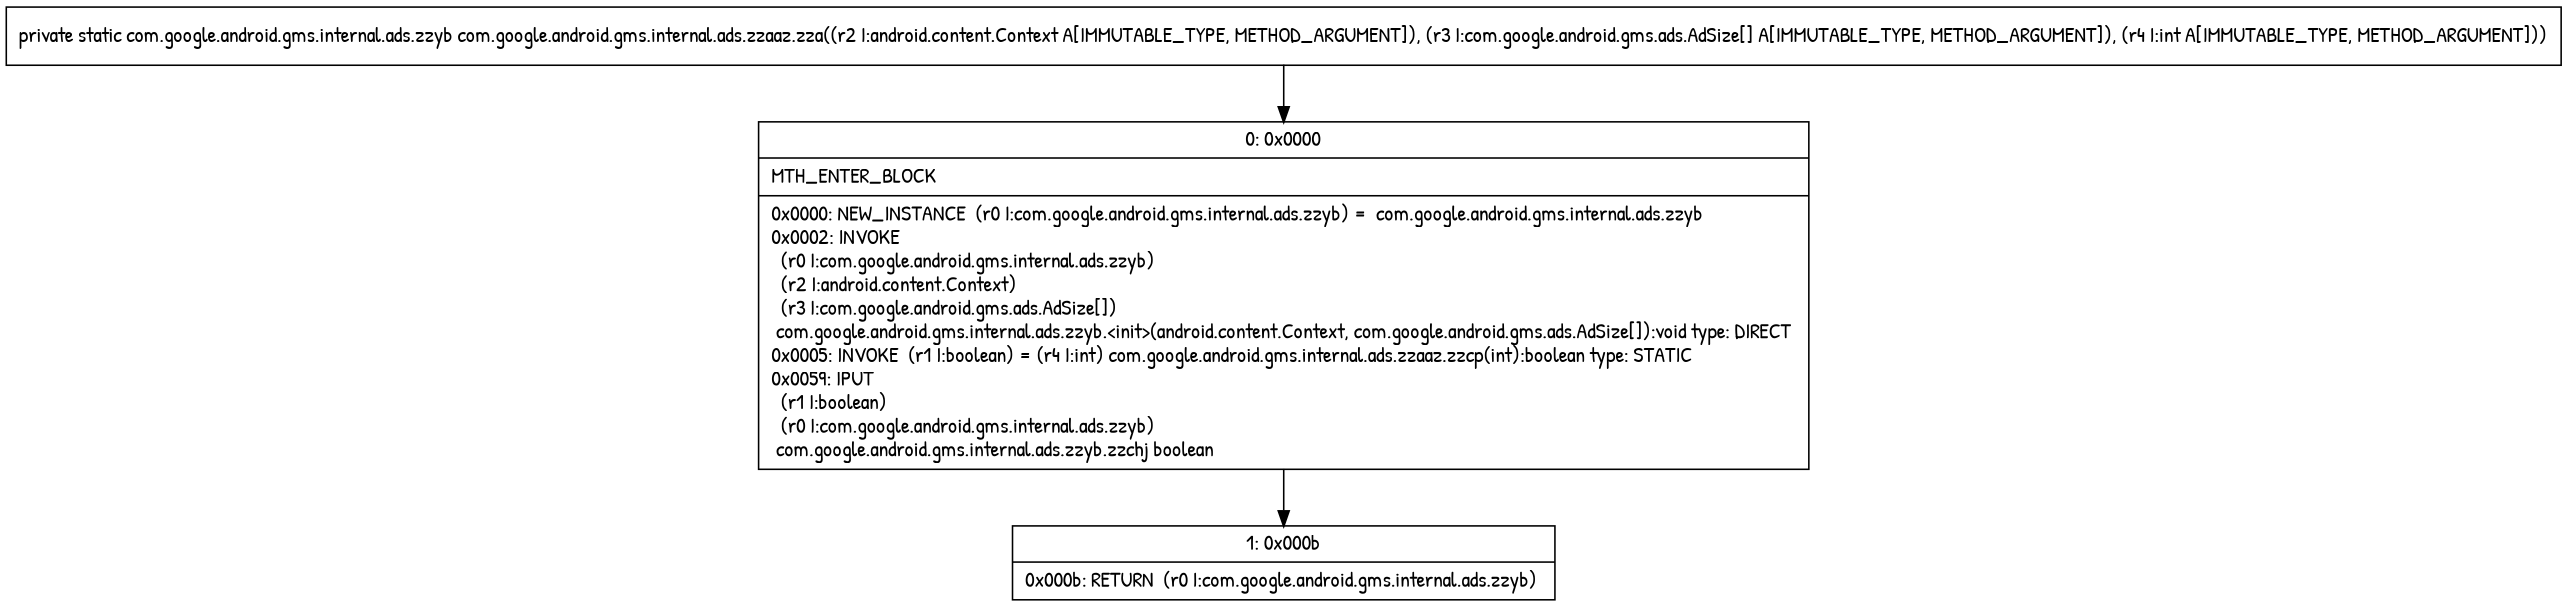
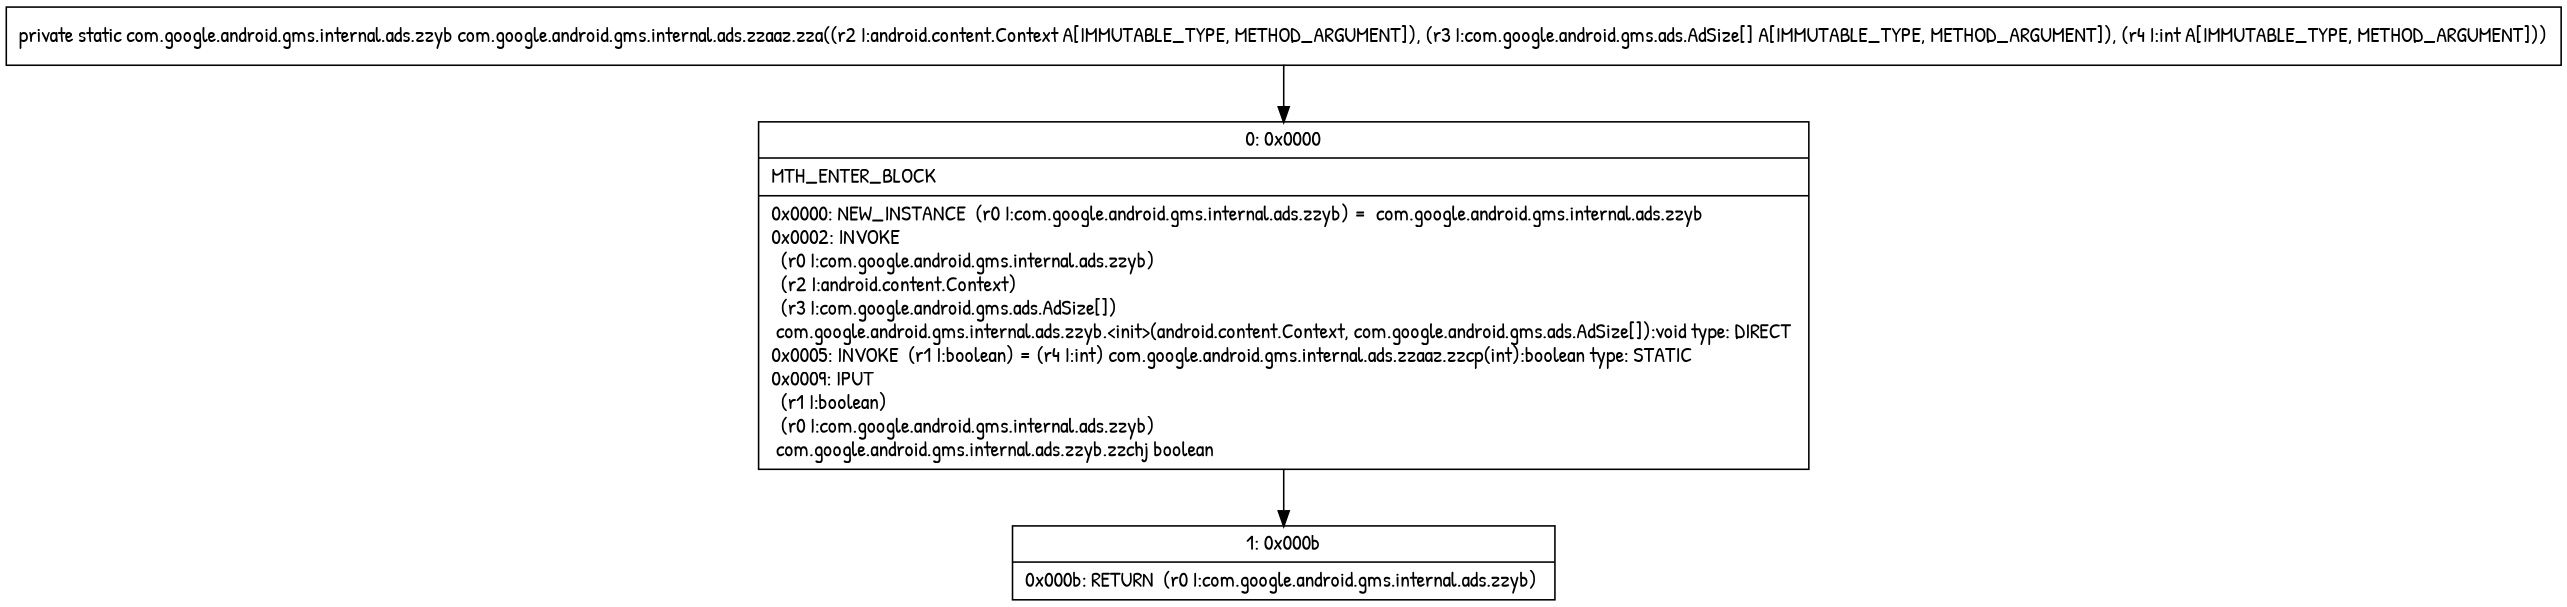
node "0: 0x0000": text "0x0059: IPUT" -> "0x0009: IPUT"
